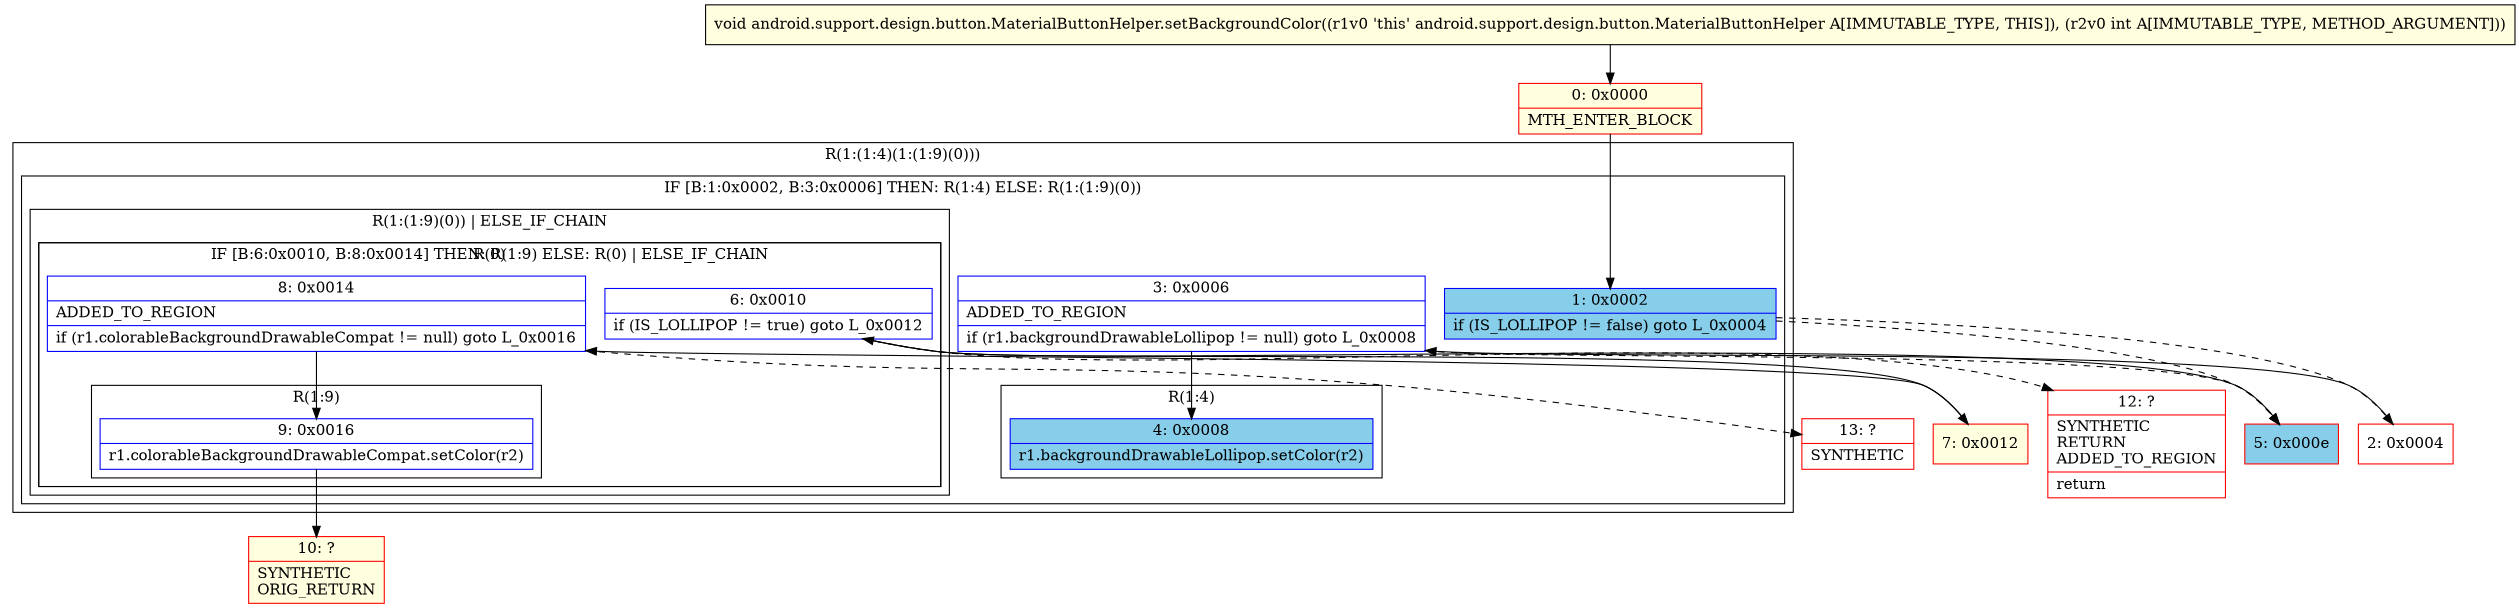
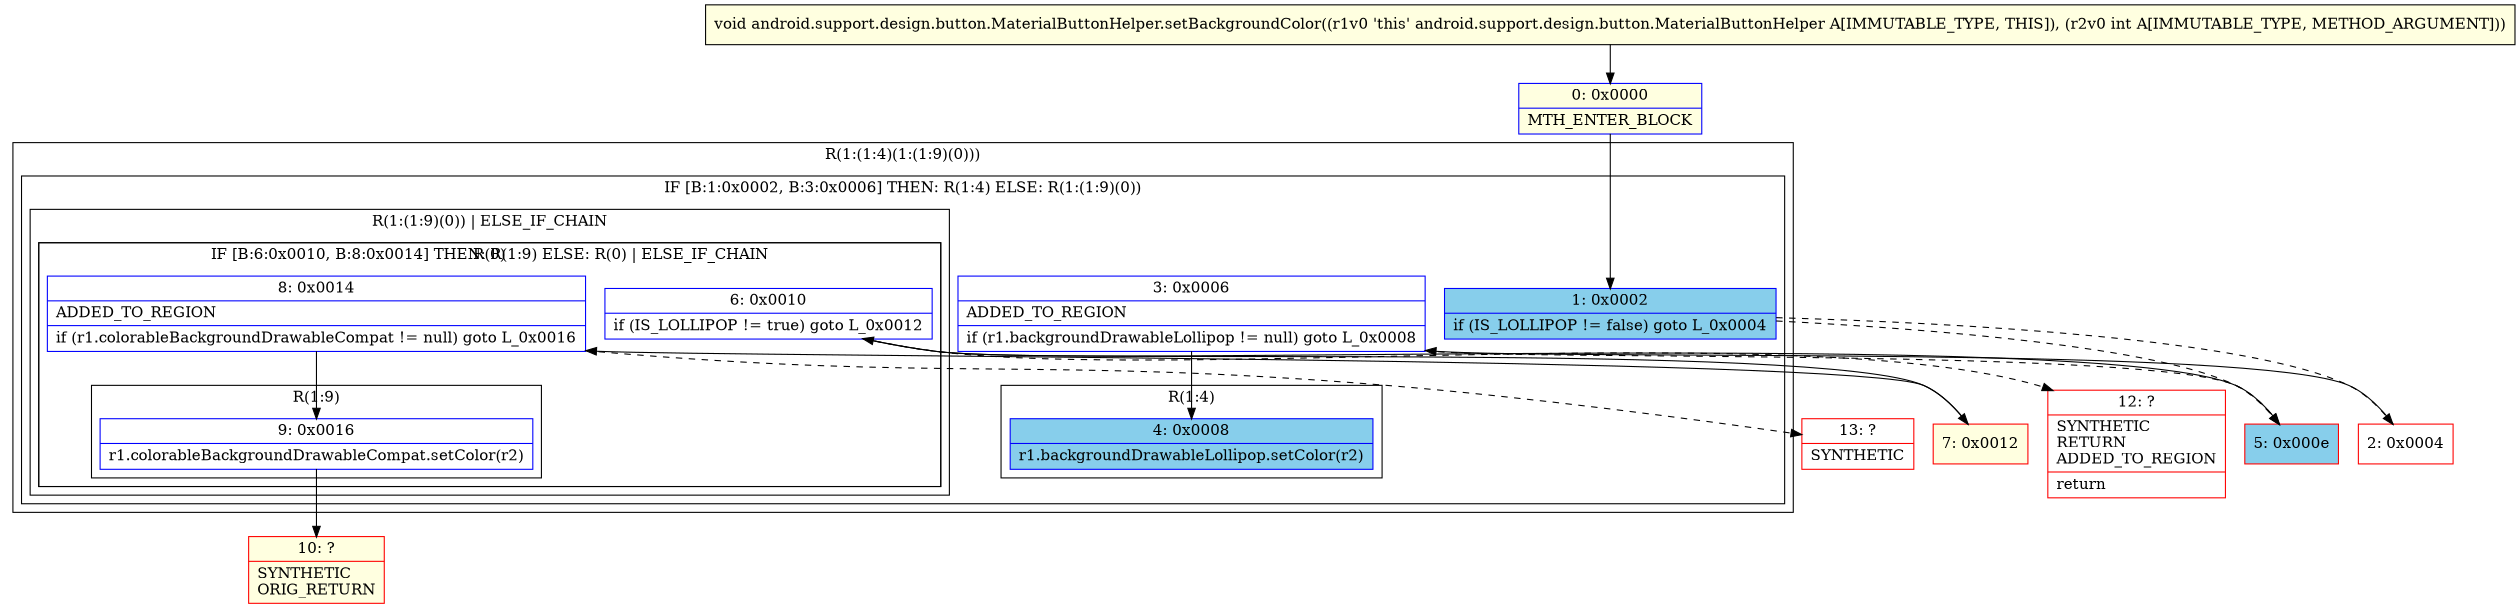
node "0: 0x0000": color red -> blue
